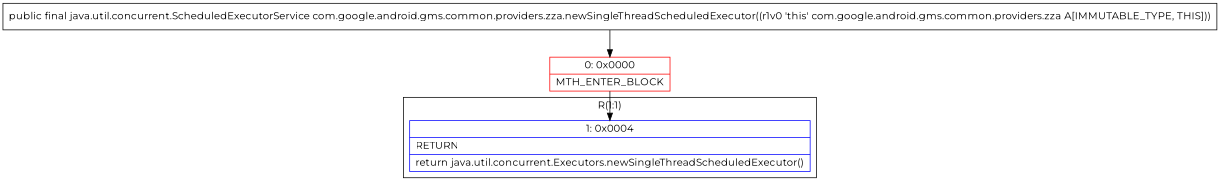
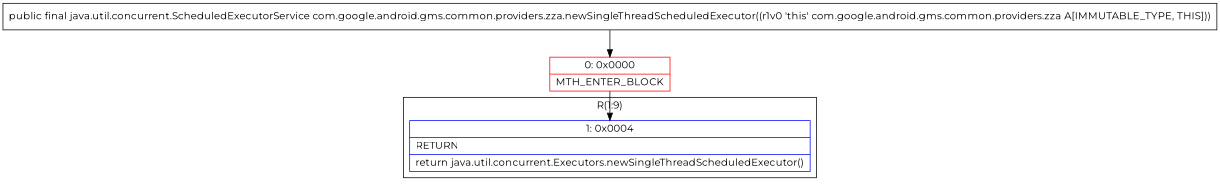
cluster "R(1:1)": label "R(1:1)" -> "R(1:9)"
